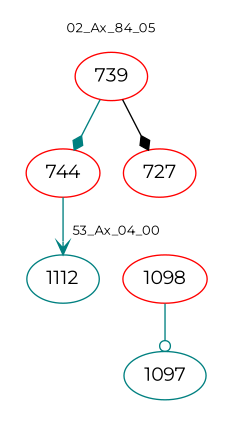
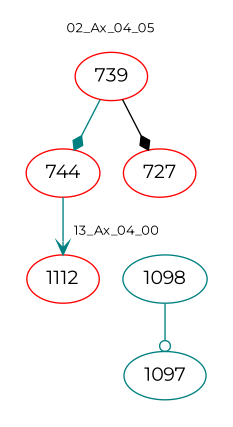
cluster "02_Ax_84_05": label "02_Ax_84_05" -> "02_Ax_04_05"
cluster "53_Ax_04_00": label "53_Ax_04_00" -> "13_Ax_04_00"
node "1112": color teal -> red
node "1098": color red -> teal
